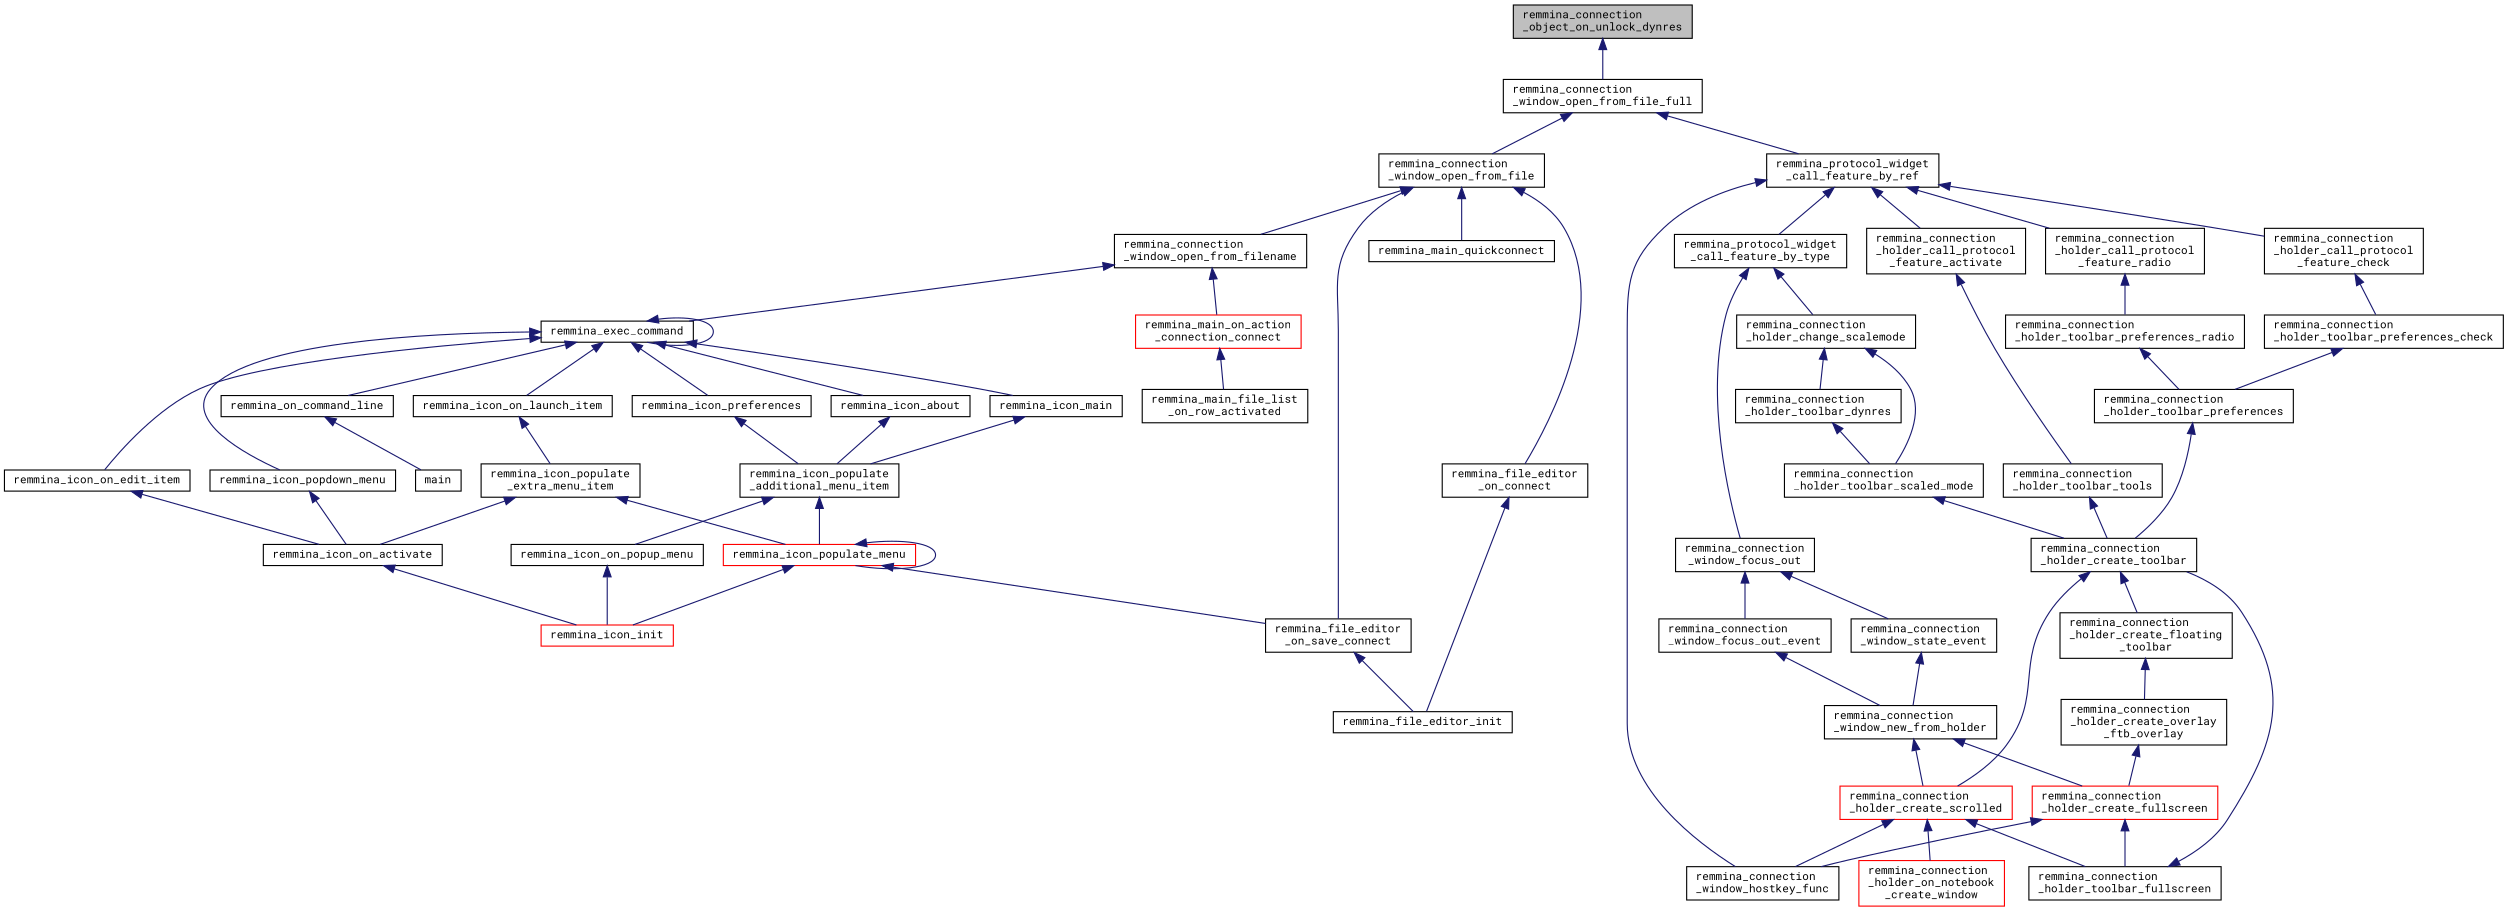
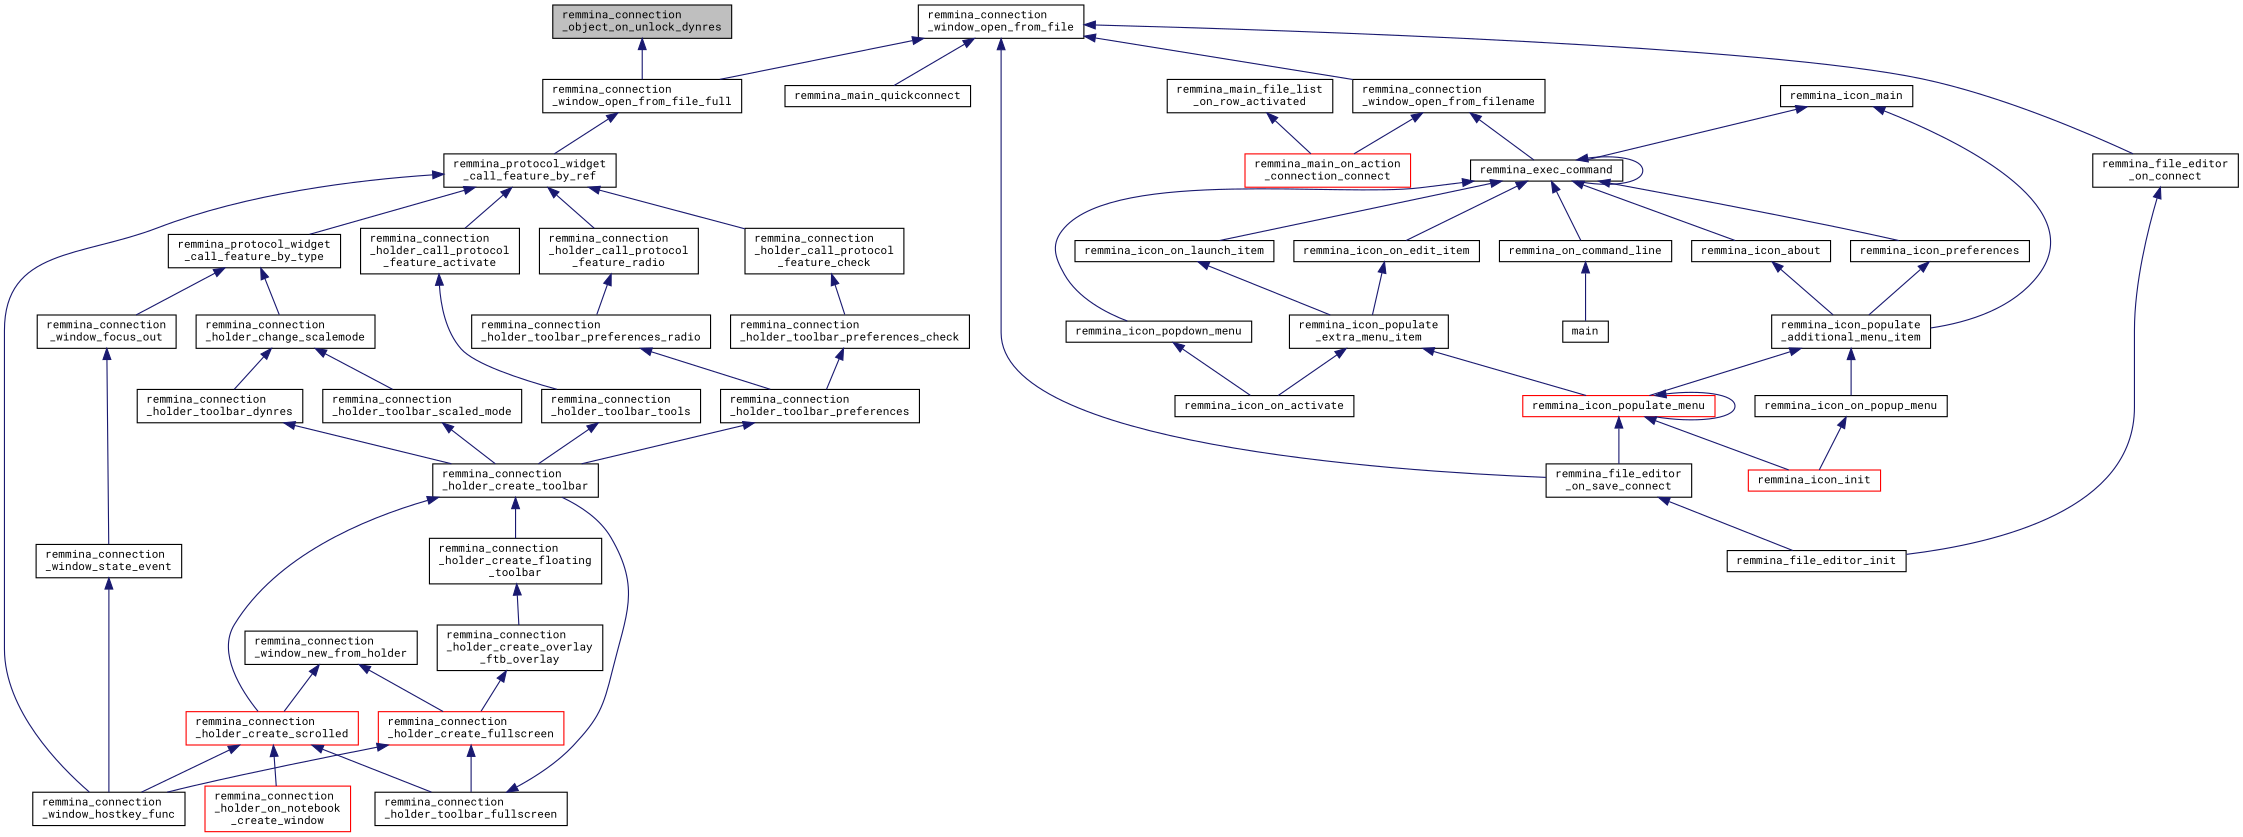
edge "remmina_connection _window_open_from_file" -> "remmina_connection _window_open_from_file_full": reversed
edge "remmina_icon_main" -> "remmina_exec_command": reversed
edge "remmina_main_file_list _on_row_activated" -> "remmina_main_on_action _connection_connect": reversed
edge "remmina_connection _holder_toolbar_scaled_mode" -> "remmina_connection _holder_toolbar_dynres": now "remmina_connection _holder_create_toolbar" -> "remmina_connection _holder_toolbar_dynres"
edge "remmina_icon_on_activate" -> "remmina_icon_on_edit_item": now "remmina_icon_populate _extra_menu_item" -> "remmina_icon_on_edit_item"
edge "remmina_icon_init" -> "remmina_icon_on_activate": removed
node "remmina_connection _window_focus_out_event": removed
edge "remmina_connection _window_new_from_holder" -> "remmina_connection _window_state_event": now "remmina_connection _window_hostkey_func" -> "remmina_connection _window_state_event"
